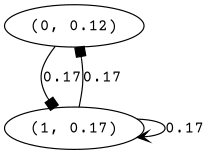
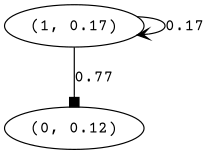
edge "(0, 0.12)" -> "(1, 0.17)": removed, label "0.17"
edge "(1, 0.17)" -> "(0, 0.12)": label "0.17" -> "0.77"
